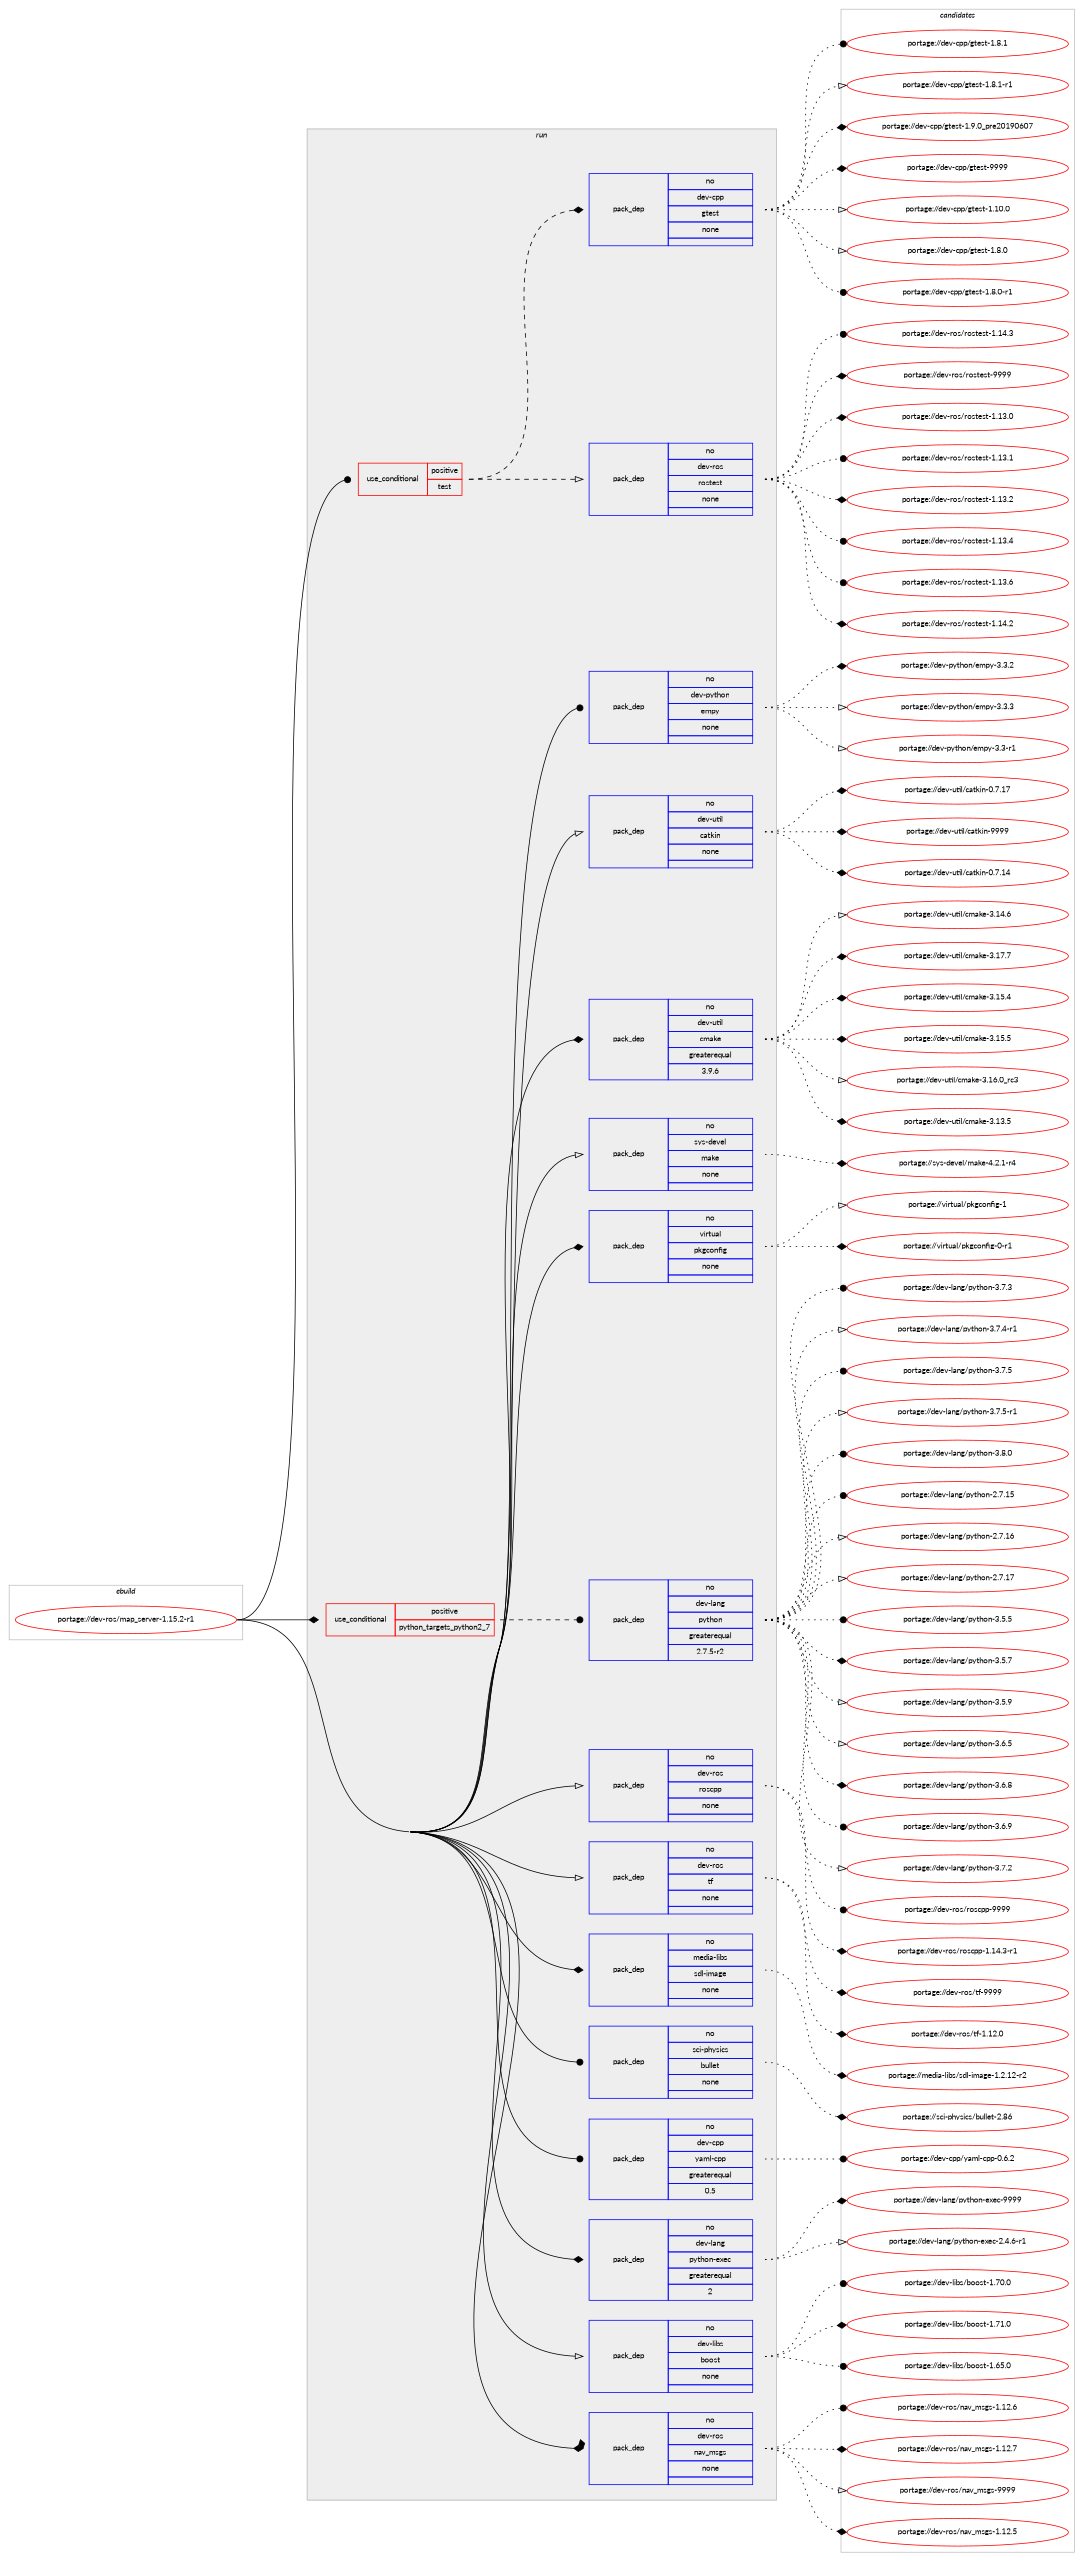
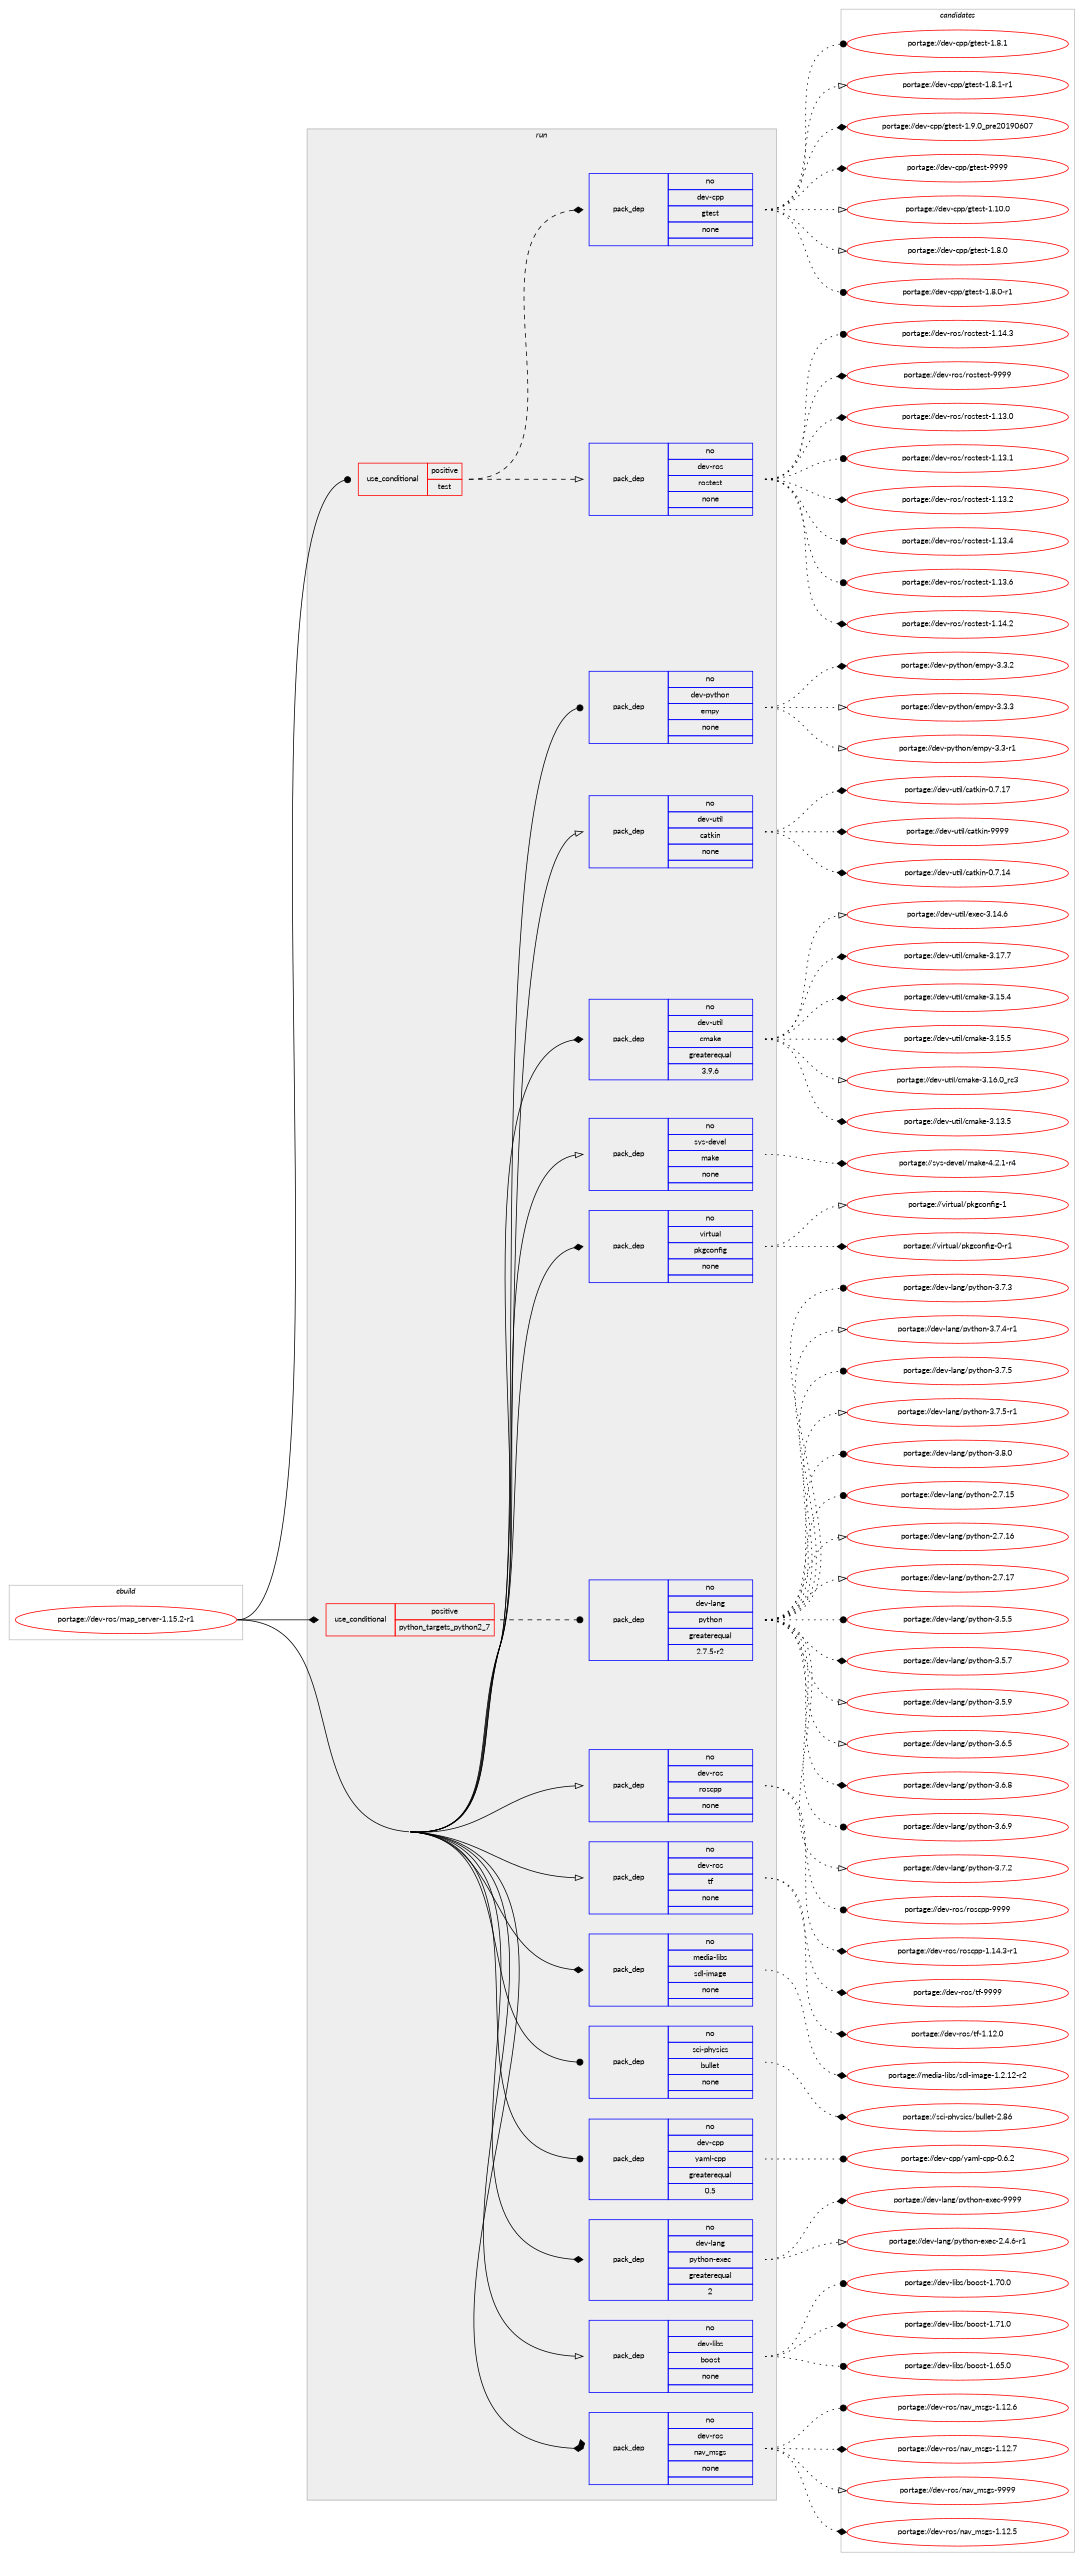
node "portage://dev-util/cmake-3.14.6": label "portage://dev-util/cmake-3.14.6" -> "portage://dev-util/exec-3.14.6"
